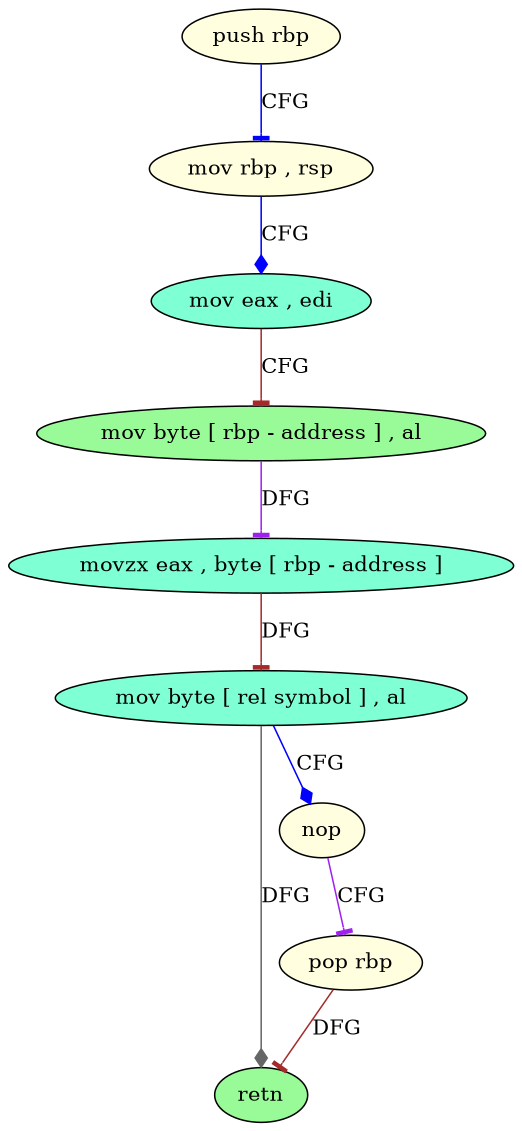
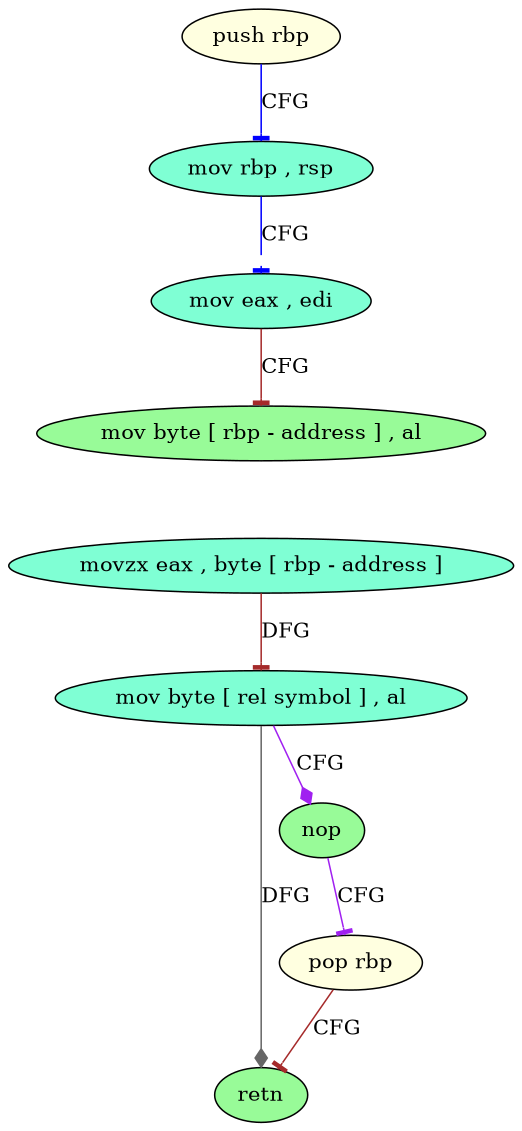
node "mov rbp , rsp": fillcolor lightyellow -> aquamarine
edge "mov rbp , rsp" -> "mov eax , edi": arrowhead diamond -> tee
edge "mov byte [ rbp - address ] , al" -> "movzx eax , byte [ rbp - address ]": removed, label "DFG"
edge "mov byte [ rel symbol ] , al" -> "nop": color blue -> purple
node "nop": fillcolor lightyellow -> palegreen
edge "pop rbp" -> "retn": label "DFG" -> "CFG"
